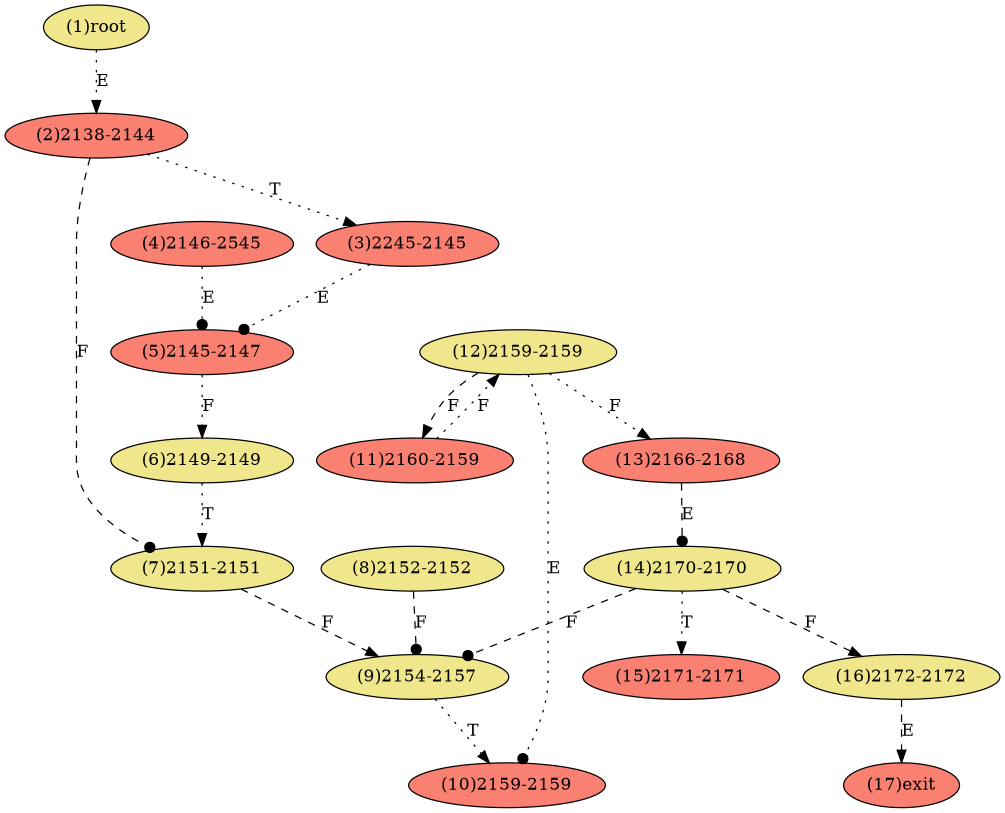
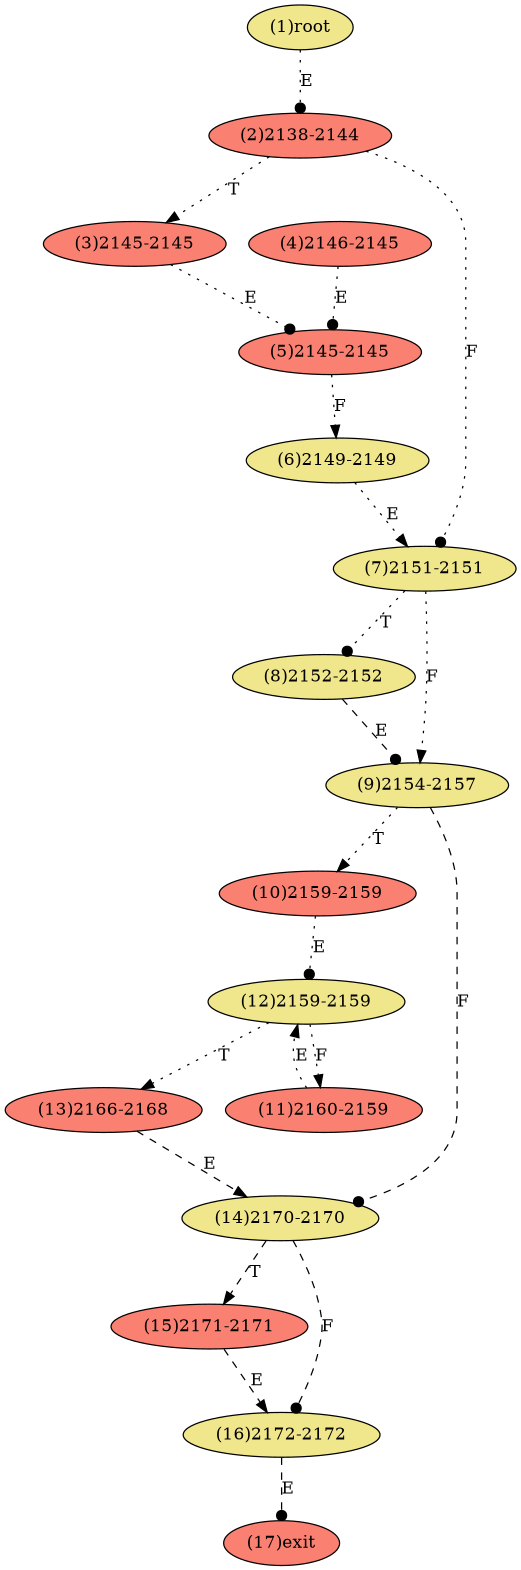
edge "(1)root" -> "(2)2138-2144": arrowhead normal -> dot
node "(4)2146-2545": label "(4)2146-2545" -> "(4)2146-2145"
node "(3)2245-2145": label "(3)2245-2145" -> "(3)2145-2145"
node "(5)2145-2147": label "(5)2145-2147" -> "(5)2145-2145"
edge "(2)2138-2144" -> "(7)2151-2151": style dashed -> dotted
edge "(12)2159-2159" -> "(11)2160-2159": style dashed -> dotted
edge "(11)2160-2159" -> "(12)2159-2159": label "F" -> "E"
edge "(12)2159-2159" -> "(13)2166-2168": label "F" -> "T"
edge "(13)2166-2168" -> "(14)2170-2170": arrowhead dot -> normal
edge "(6)2149-2149" -> "(7)2151-2151": label "T" -> "E"
edge "(12)2159-2159" -> "(10)2159-2159": reversed
edge "(14)2170-2170" -> "(15)2171-2171": style dotted -> dashed
edge "(7)2151-2151" -> "(8)2152-2152": added, label "T"
edge "(7)2151-2151" -> "(9)2154-2157": style dashed -> dotted
edge "(14)2170-2170" -> "(9)2154-2157": reversed
edge "(14)2170-2170" -> "(16)2172-2172": arrowhead normal -> dot
edge "(8)2152-2152" -> "(9)2154-2157": label "F" -> "E"
edge "(16)2172-2172" -> "(17)exit": arrowhead normal -> dot
edge "(15)2171-2171" -> "(16)2172-2172": added, label "E"
